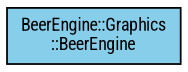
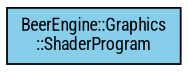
node "BeerEngine::Graphics ::BeerEngine": label "BeerEngine::Graphics ::BeerEngine" -> "BeerEngine::Graphics ::ShaderProgram"
